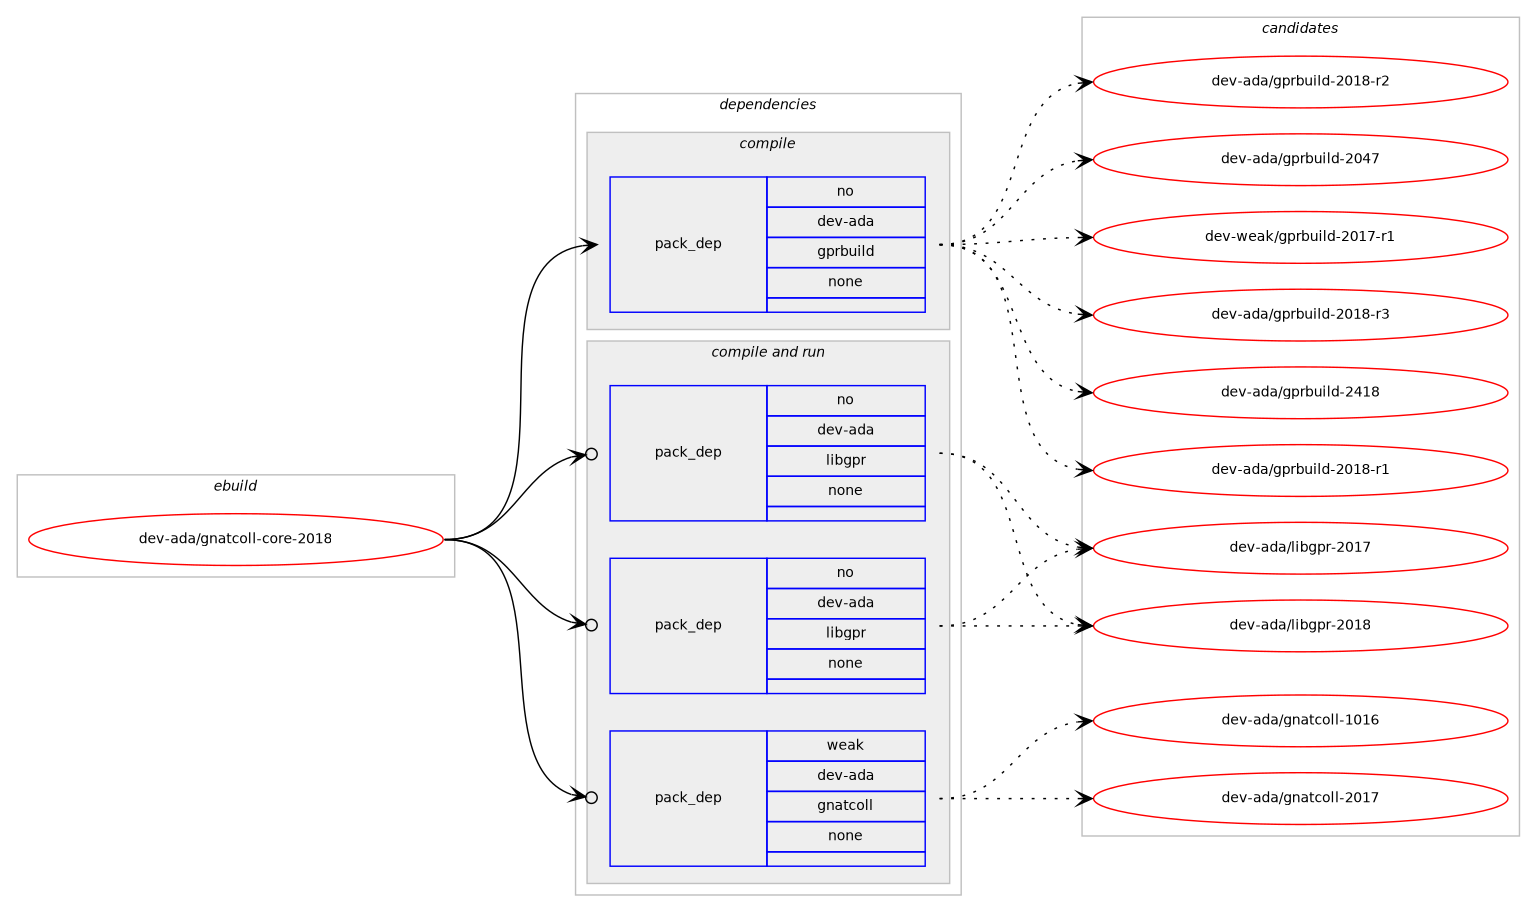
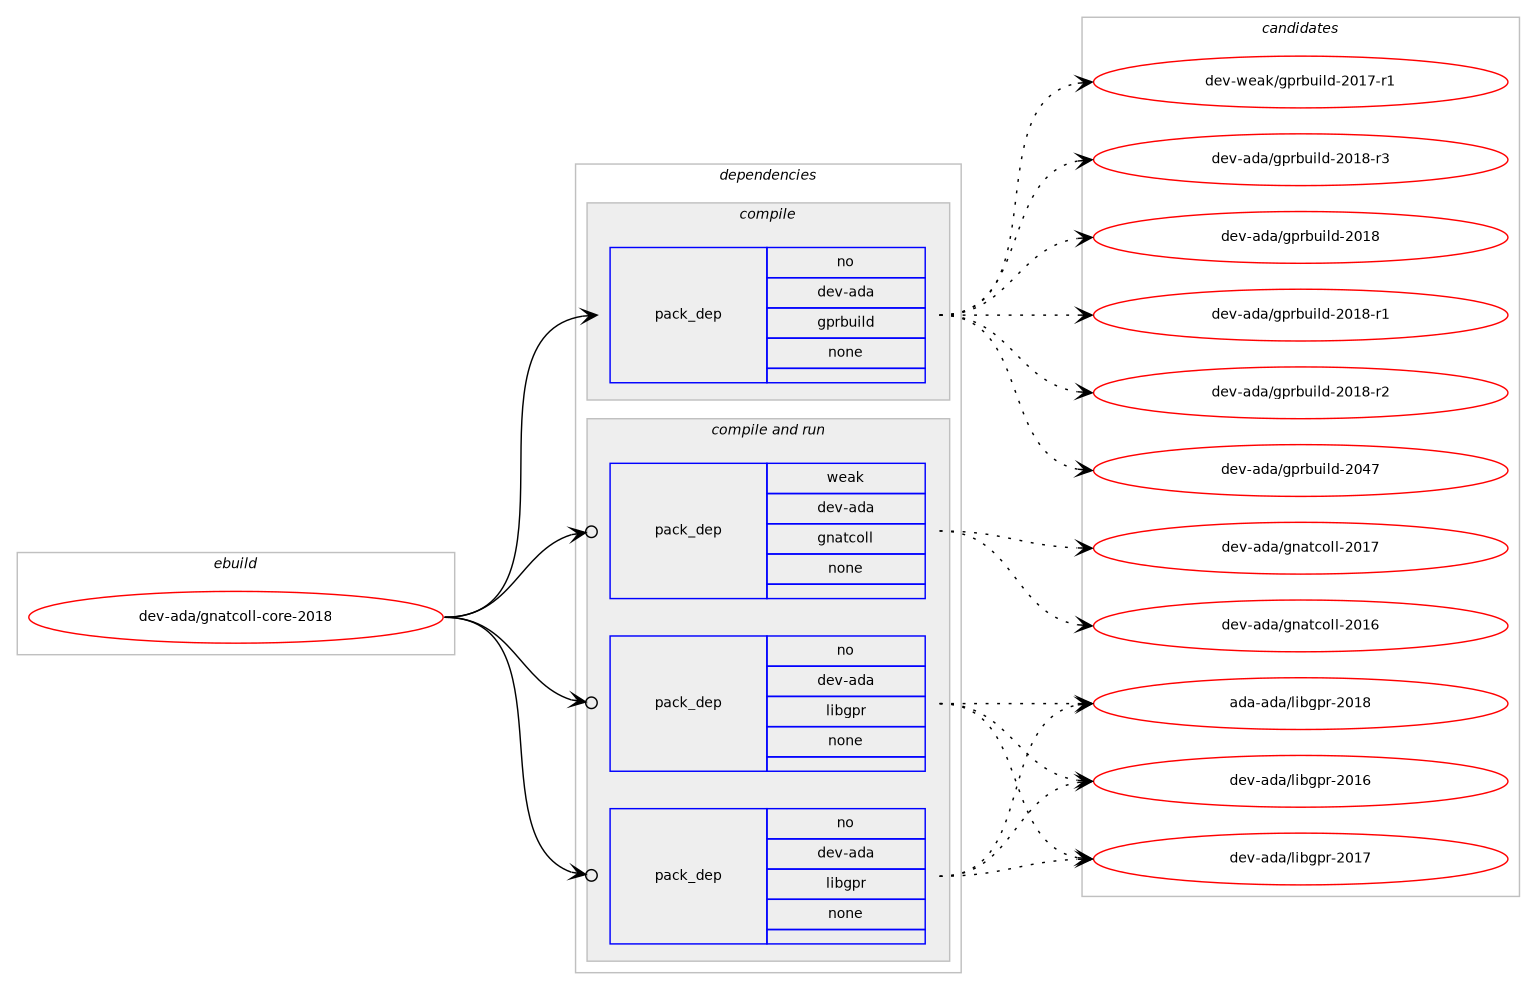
node "dev-ada/gprbuild-2418": label "dev-ada/gprbuild-2418" -> "dev-ada/gprbuild-2018"
node "dev-ada/libgpr-2018": label "dev-ada/libgpr-2018" -> "ada-ada/libgpr-2018"
node "dev-ada/gnatcoll-1016": label "dev-ada/gnatcoll-1016" -> "dev-ada/gnatcoll-2016"
node "dev-ada/libgpr-2016": added
